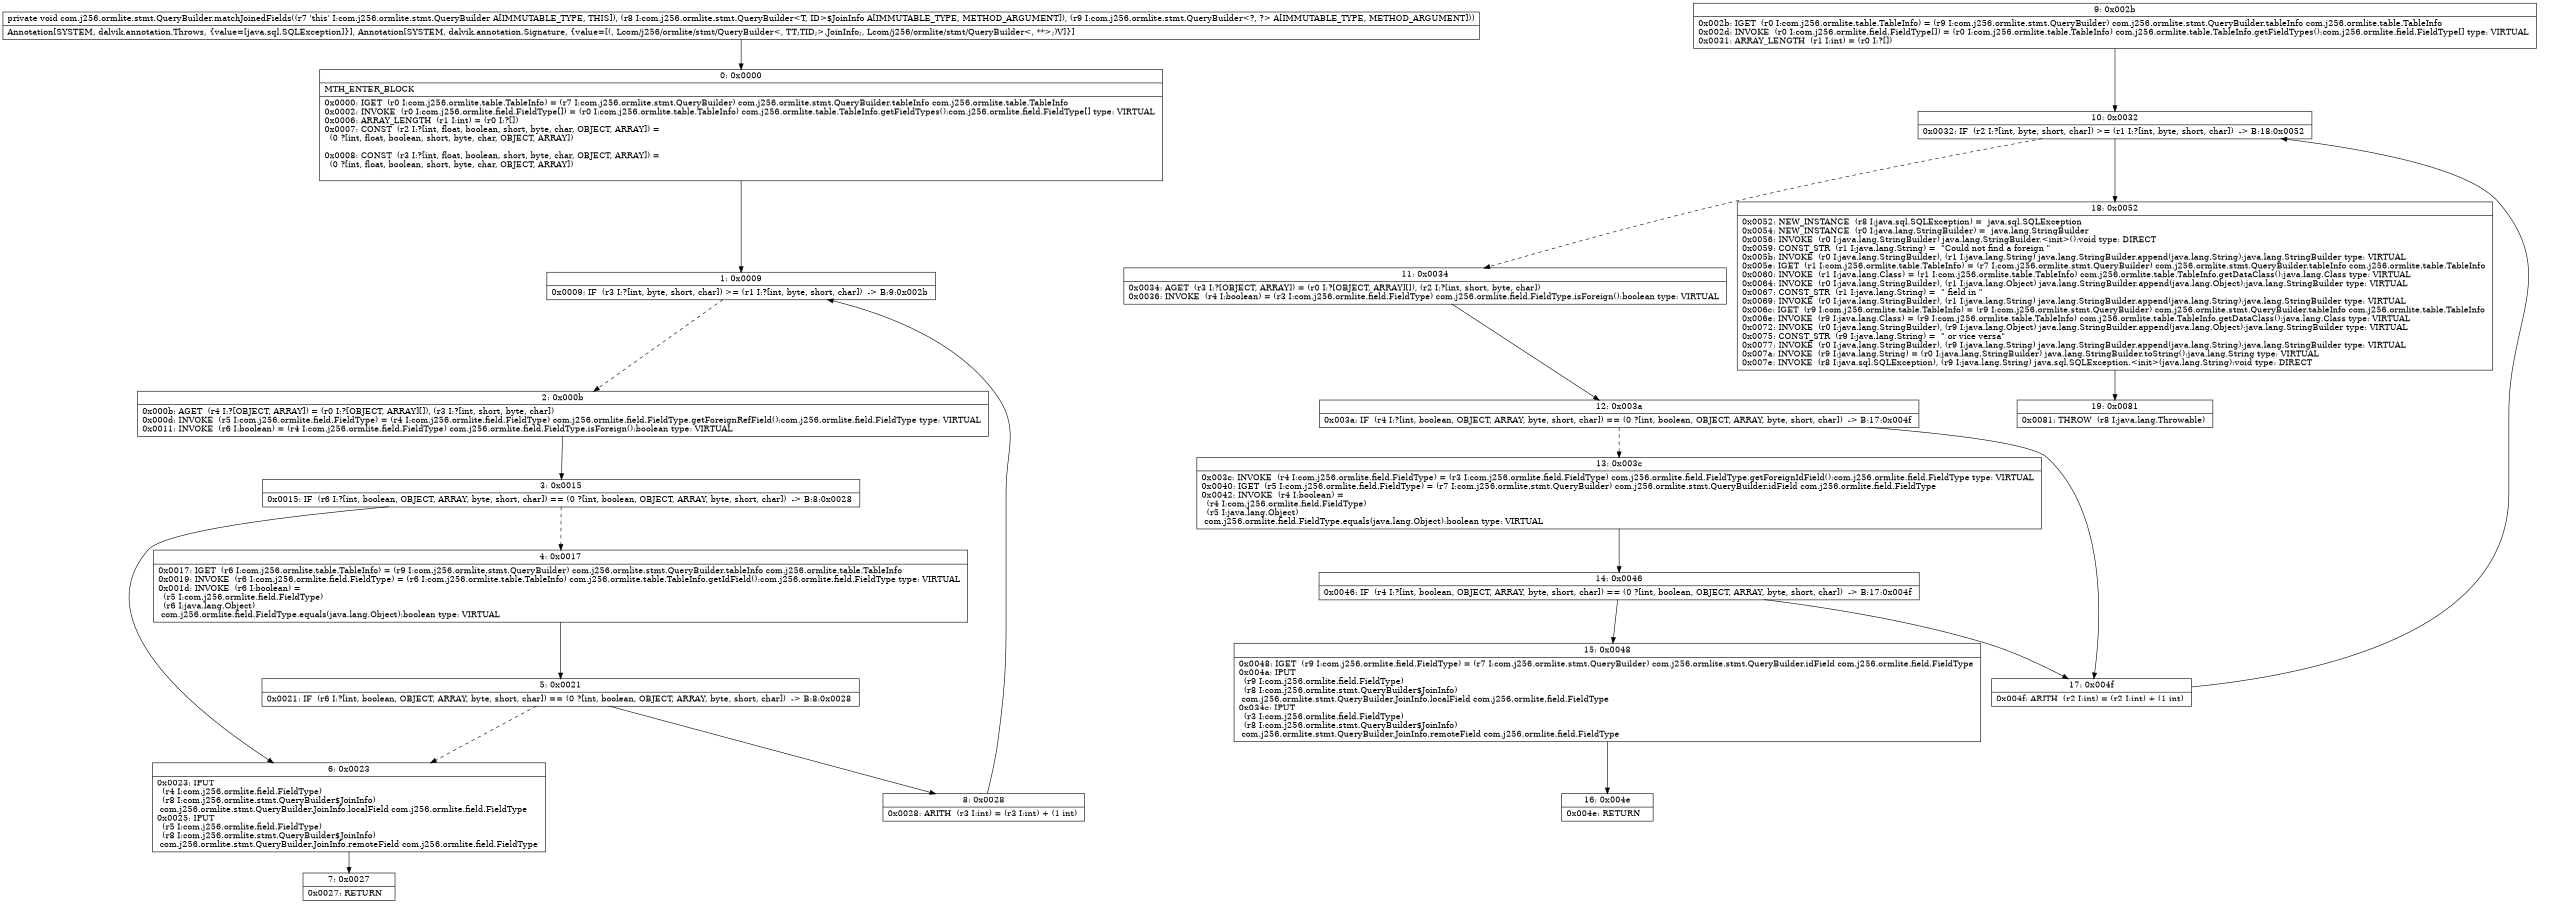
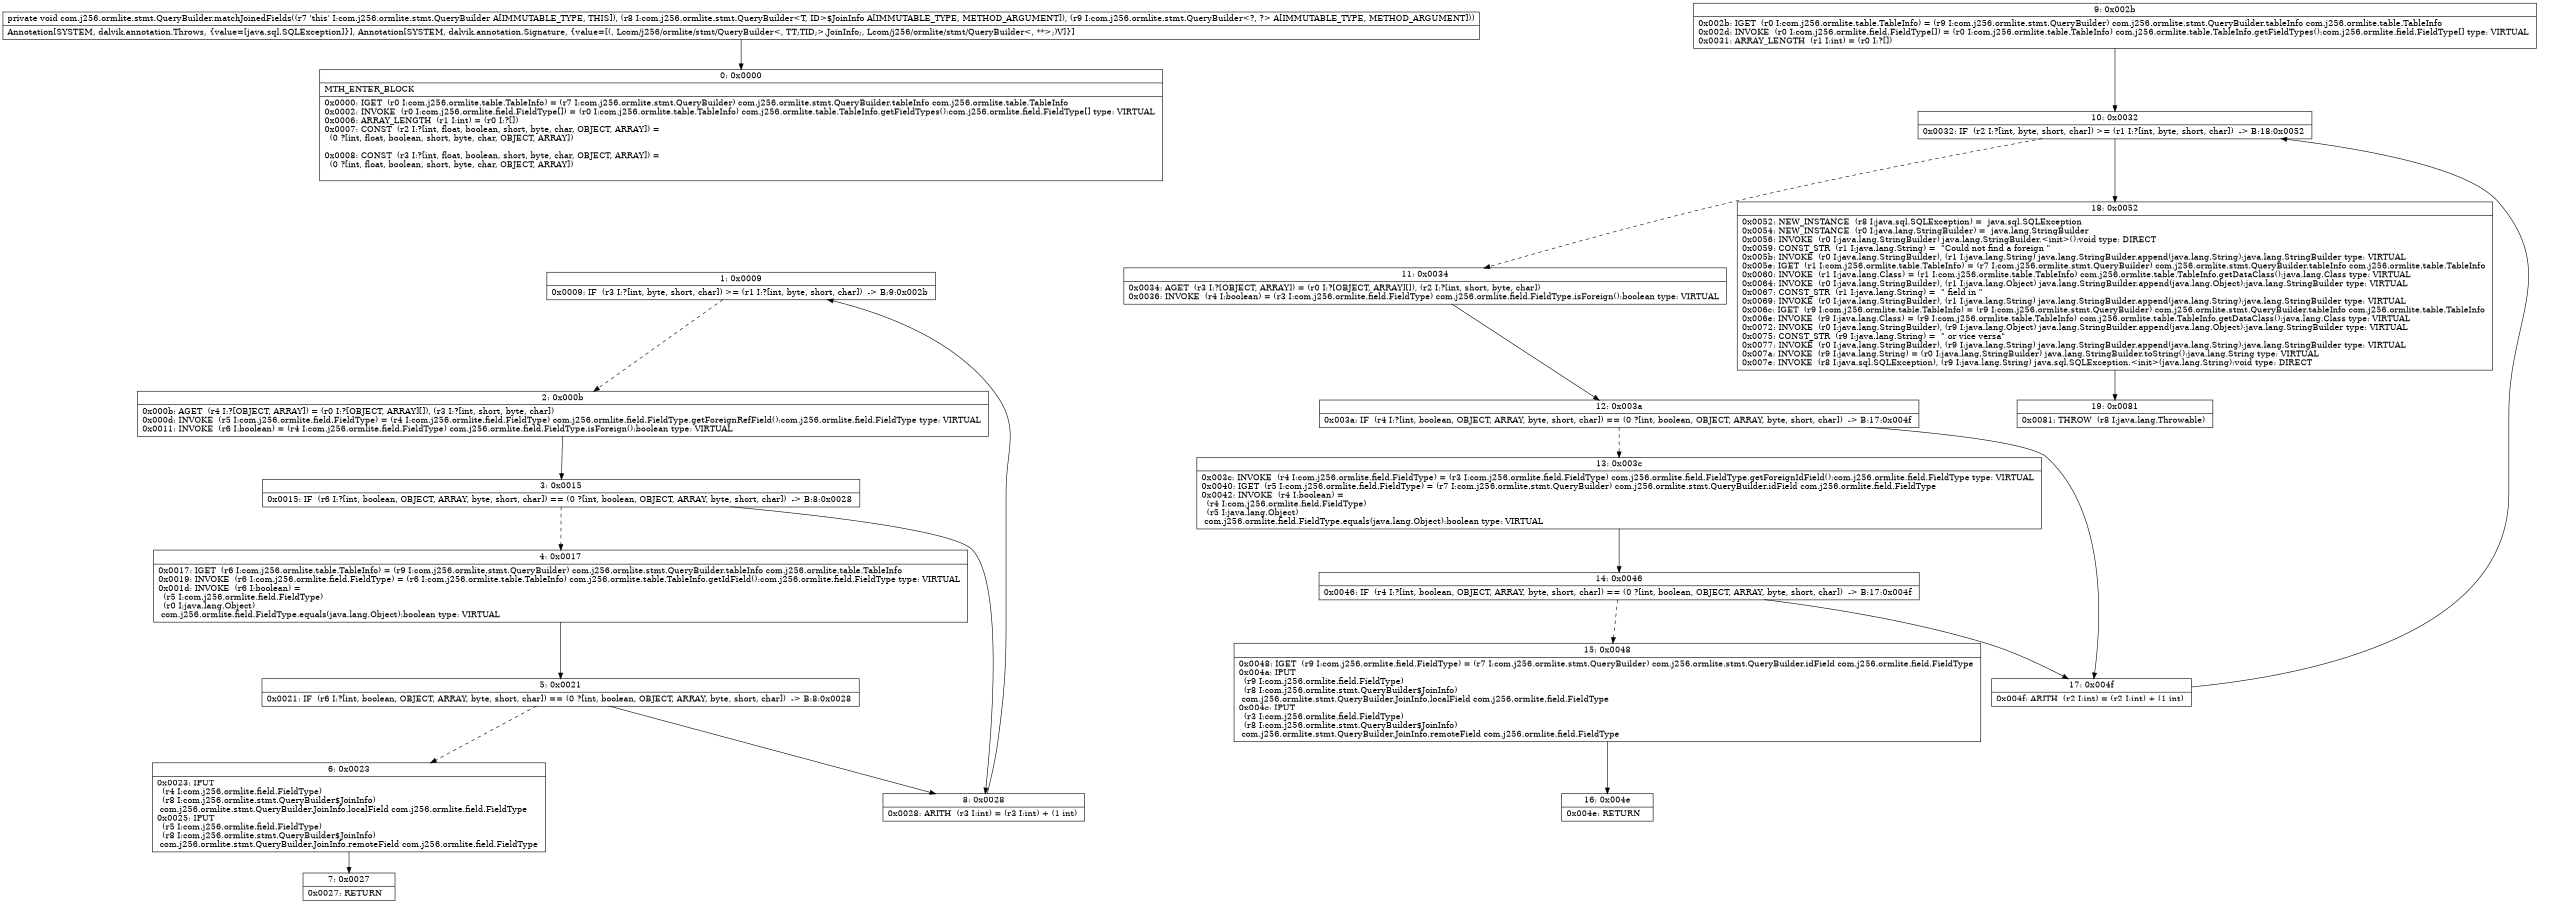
edge "0: 0x0000" -> "1: 0x0009": removed
edge "3: 0x0015" -> "6: 0x0023": now "3: 0x0015" -> "8: 0x0028"
node "4: 0x0017": text "(r6 I:java.lang.Object)" -> "(r0 I:java.lang.Object)"
edge "14: 0x0046" -> "15: 0x0048": style solid -> dashed
node "15: 0x0048": text "0x034c: IPUT" -> "0x004c: IPUT"
